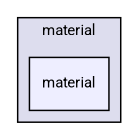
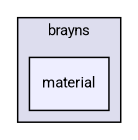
cluster "material": label "material" -> "brayns"
